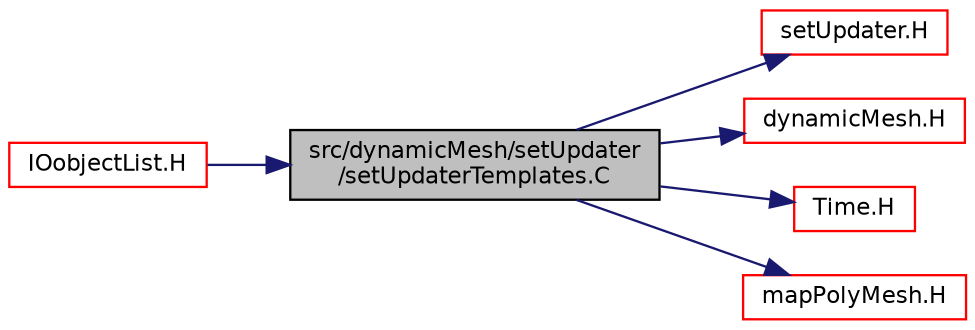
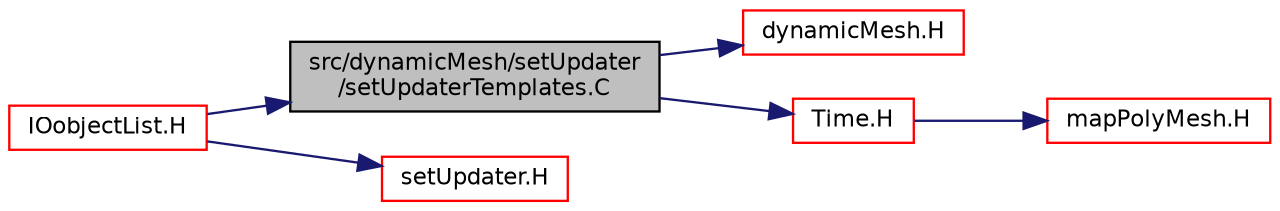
edge "src/dynamicMesh/setUpdater /setUpdaterTemplates.C" -> "setUpdater.H": now "IOobjectList.H" -> "setUpdater.H"
edge "src/dynamicMesh/setUpdater /setUpdaterTemplates.C" -> "mapPolyMesh.H": now "Time.H" -> "mapPolyMesh.H"
